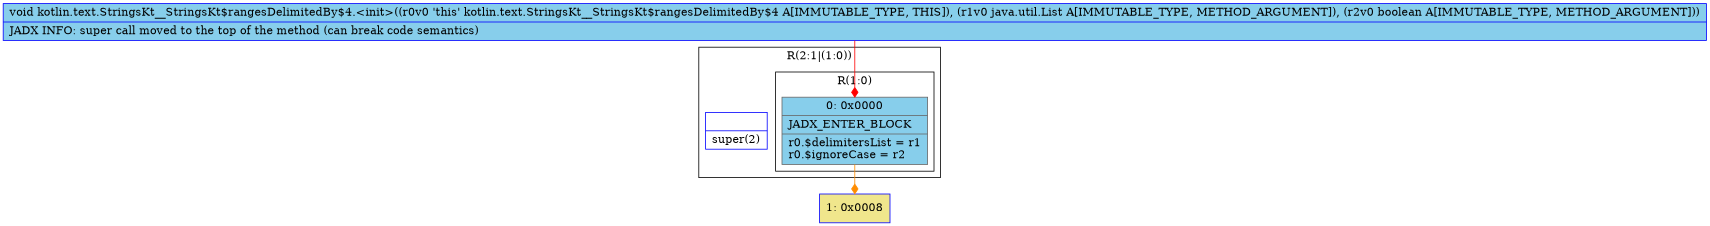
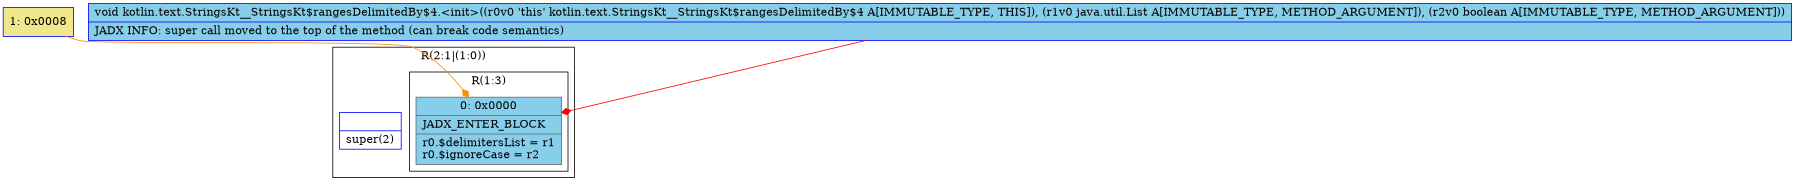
cluster "R(1:0)": label "R(1:0)" -> "R(1:3)"
edge "0: 0x0000" -> "1: 0x0008": reversed
